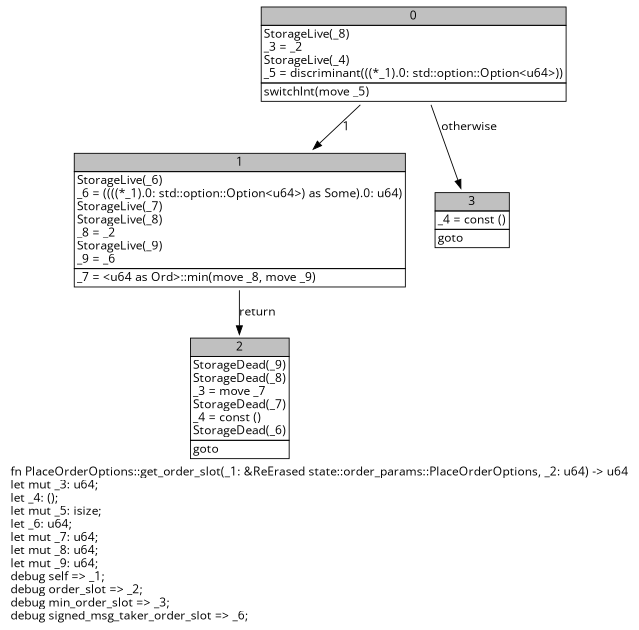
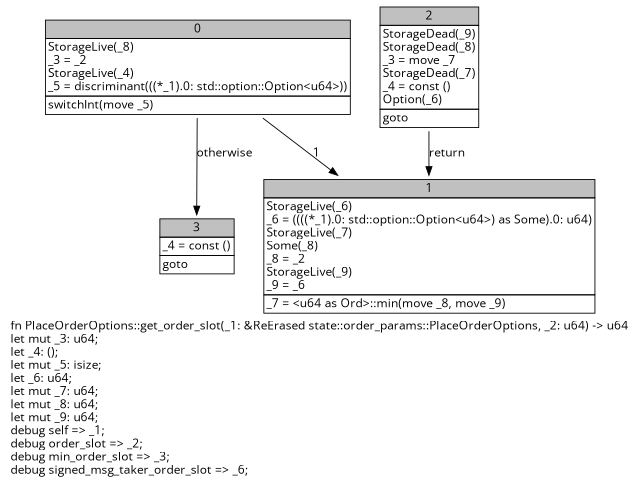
node "1": text "StorageLive(_8)" -> "Some(_8)"
edge "1" -> "2": reversed
node "2": text "StorageDead(_6)" -> "Option(_6)"
